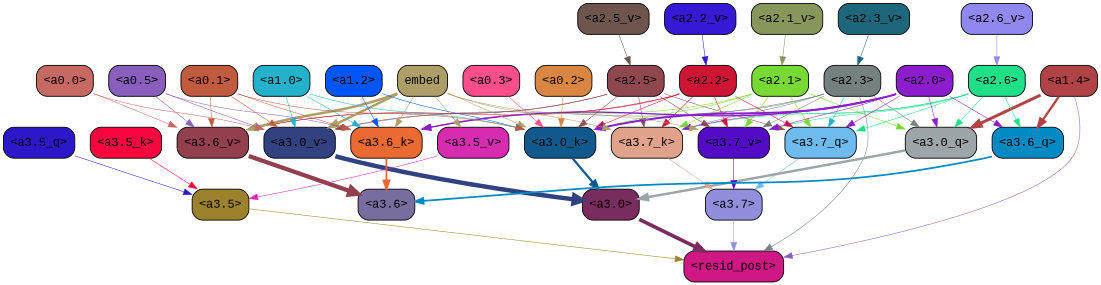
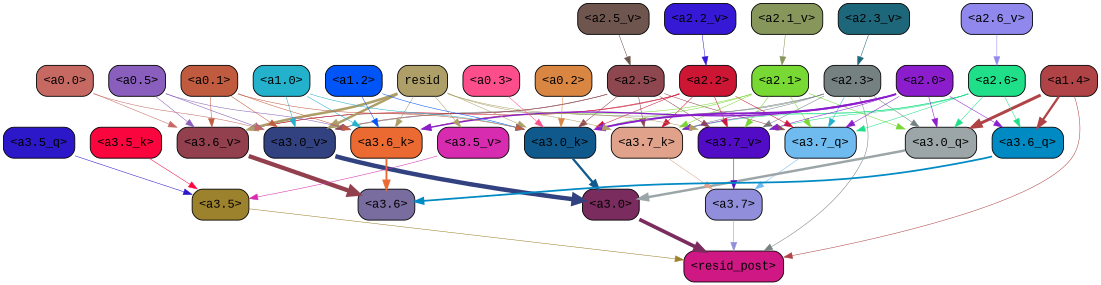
node "embed": label "embed" -> "resid"
edge "<a1.4>" -> "<resid_post>": color #895ebc -> #b04345
